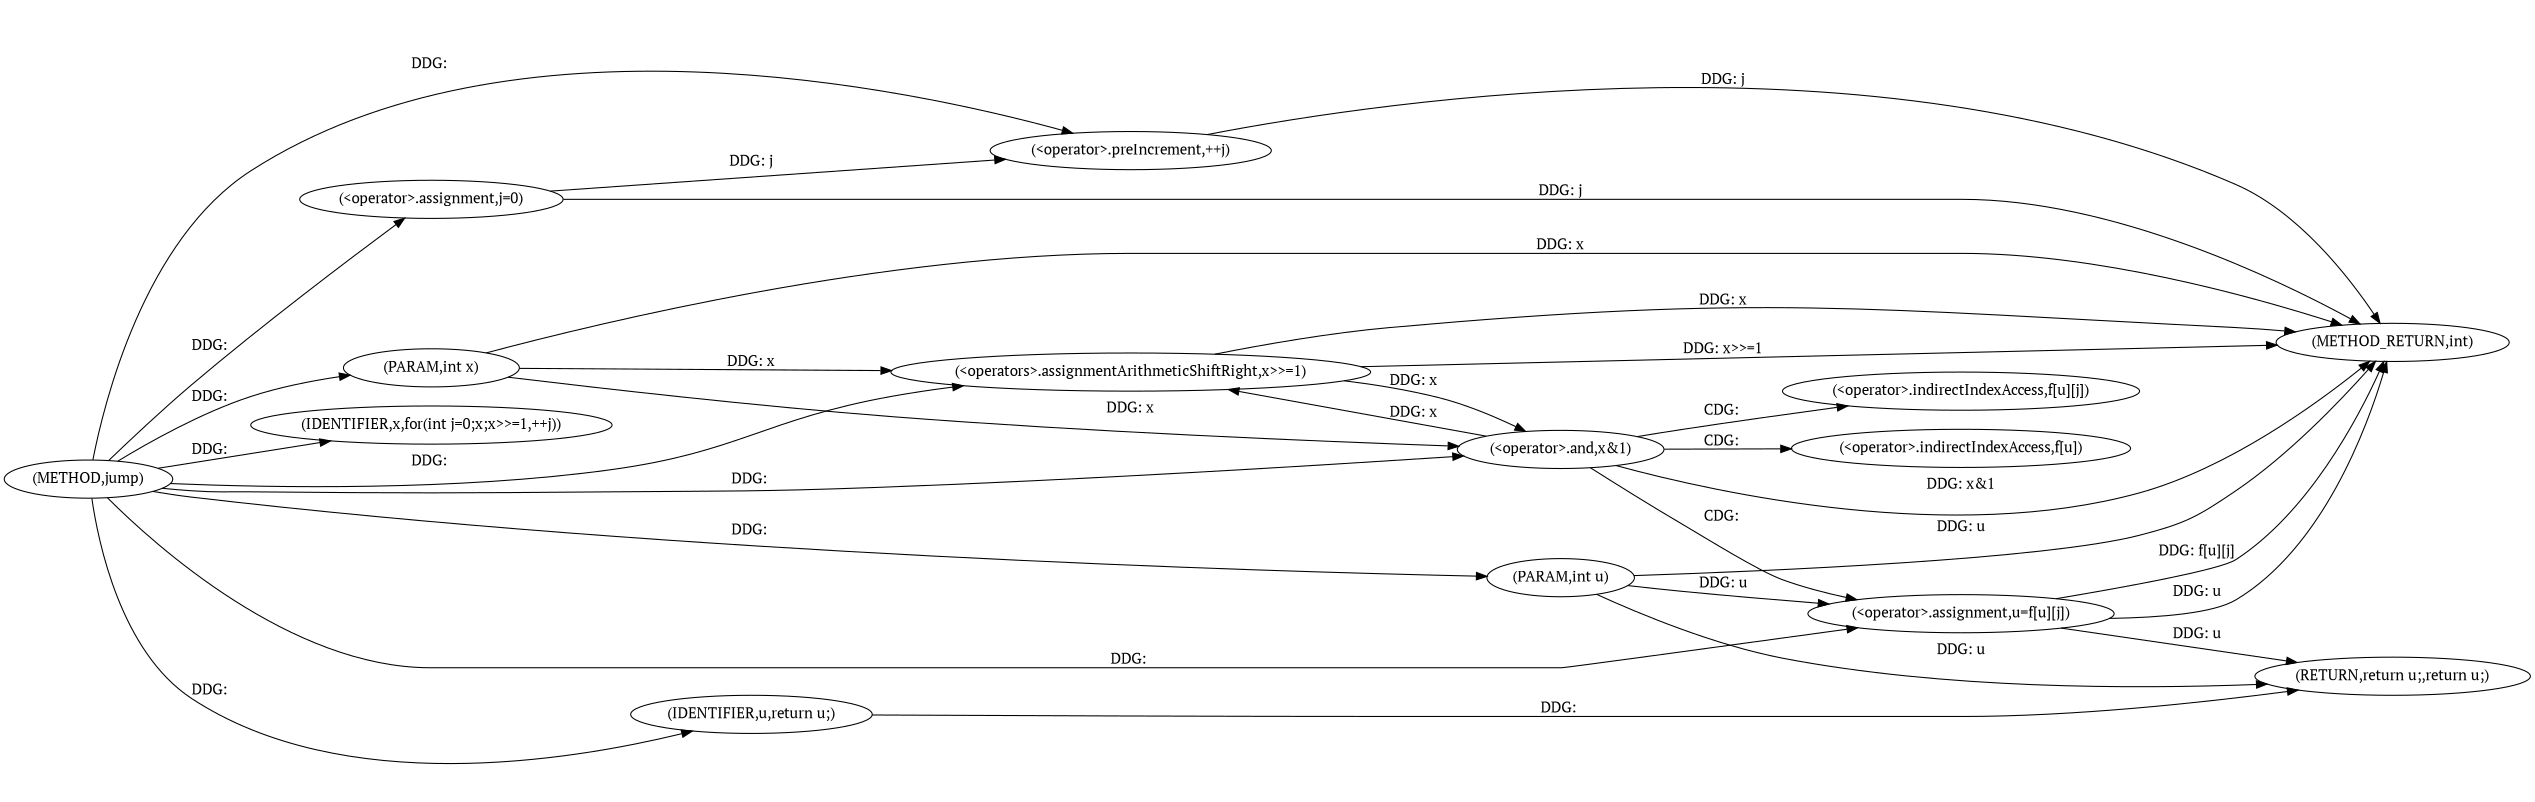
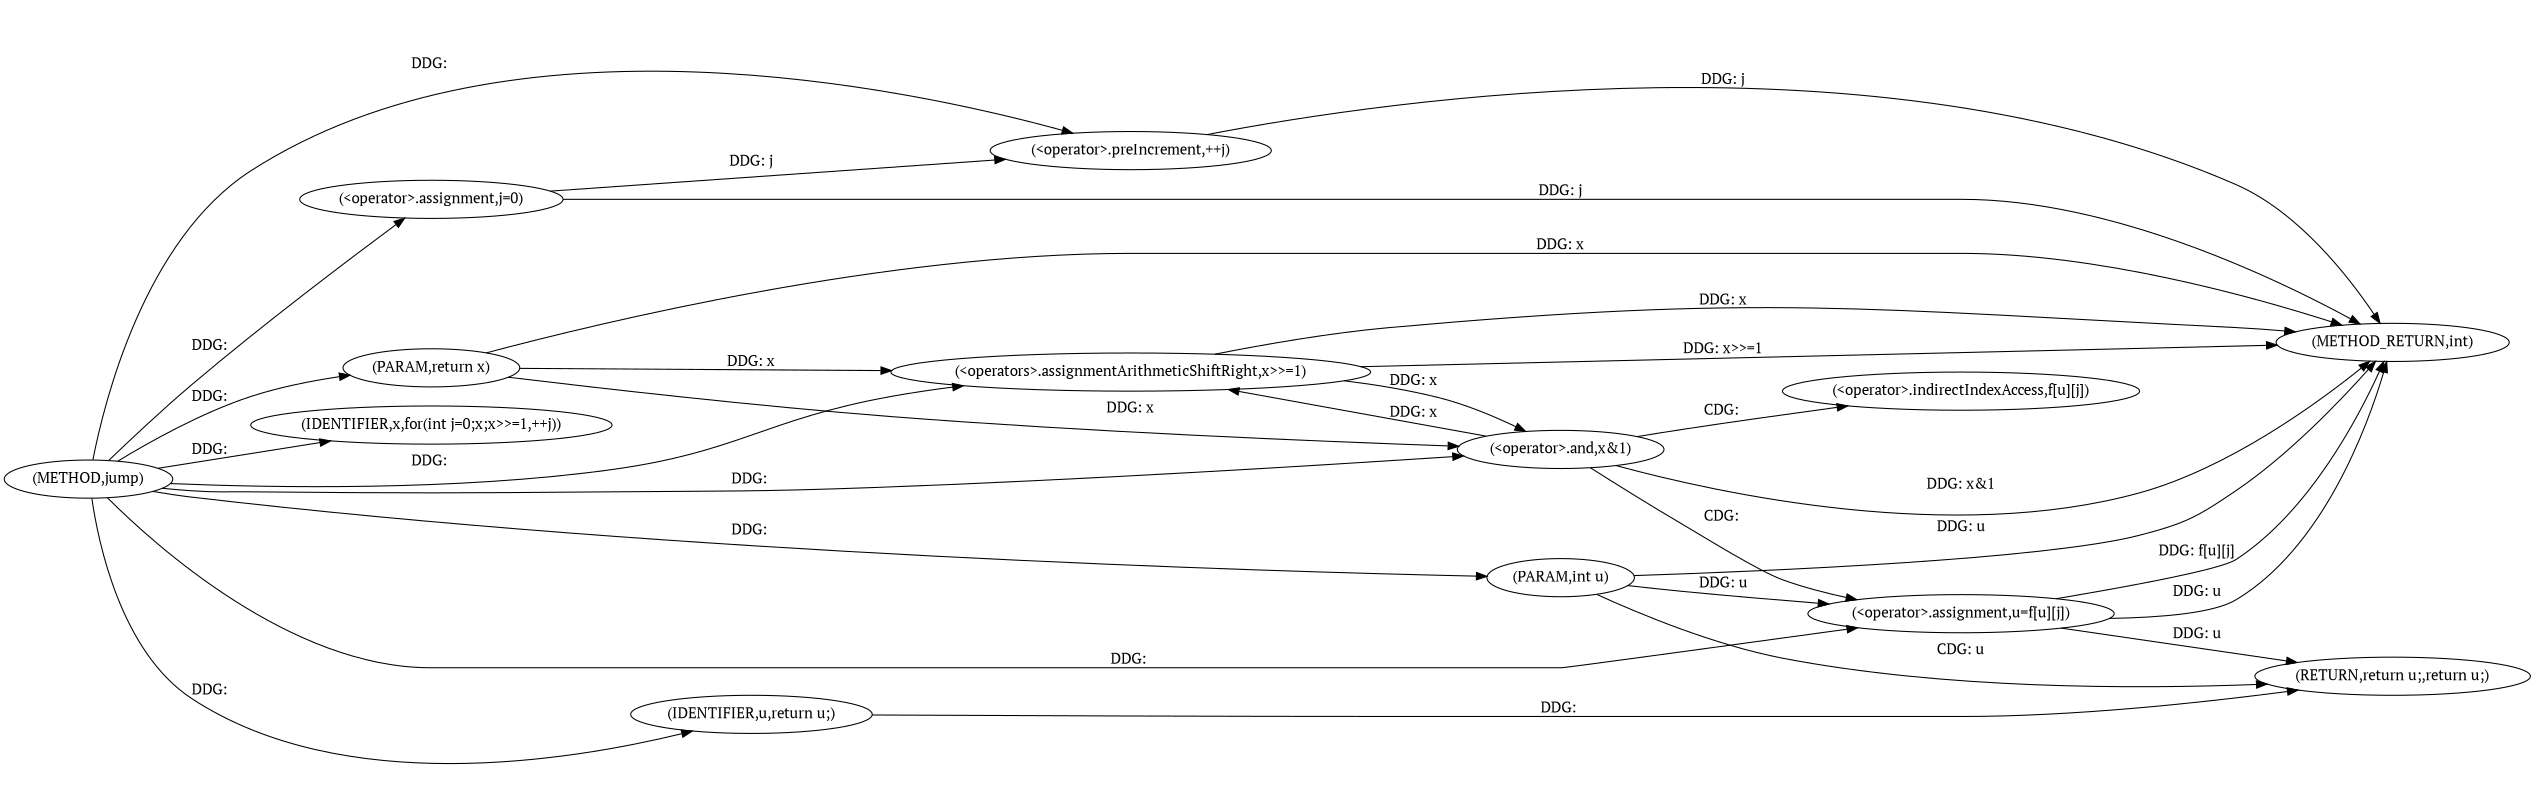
node "(PARAM,int x)": label "(PARAM,int x)" -> "(PARAM,return x)"
node "(<operator>.indirectIndexAccess,f[u])": removed
edge "(PARAM,int u)" -> "(RETURN,return u;,return u;)": label "DDG: u" -> "CDG: u"
